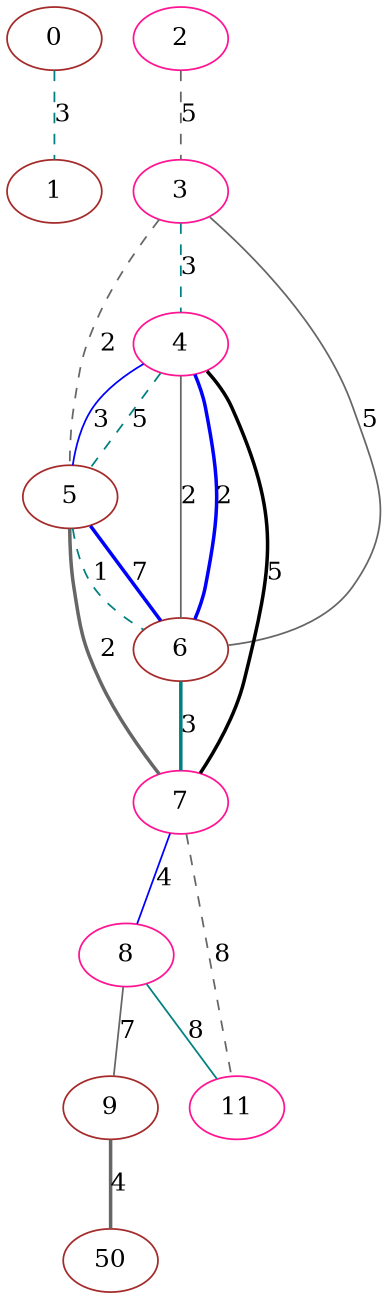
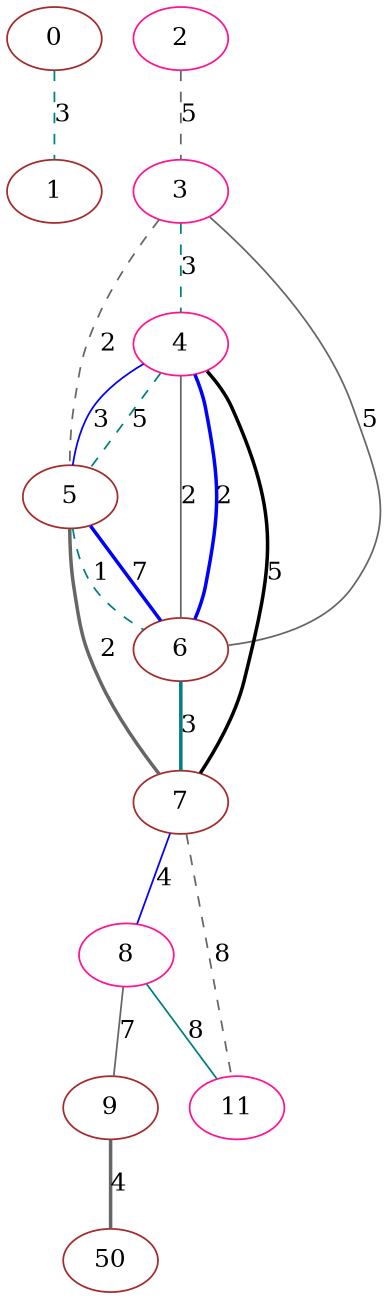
node "7": color deeppink -> brown
